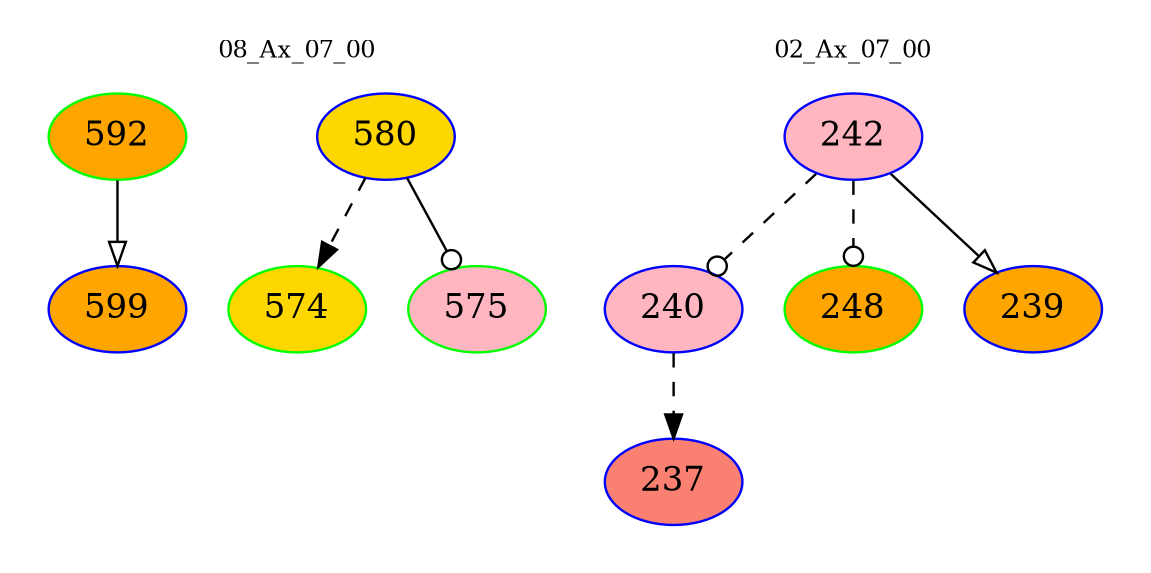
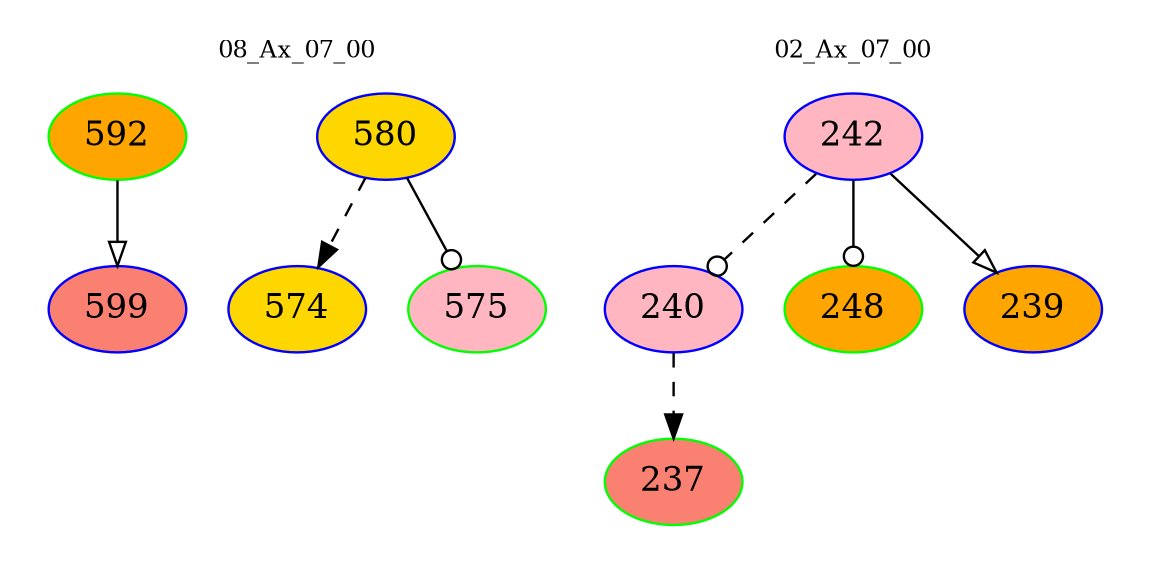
edge "242" -> "248": style dashed -> solid
node "599": fillcolor orange -> salmon
node "574": color green -> blue
node "237": color blue -> green
